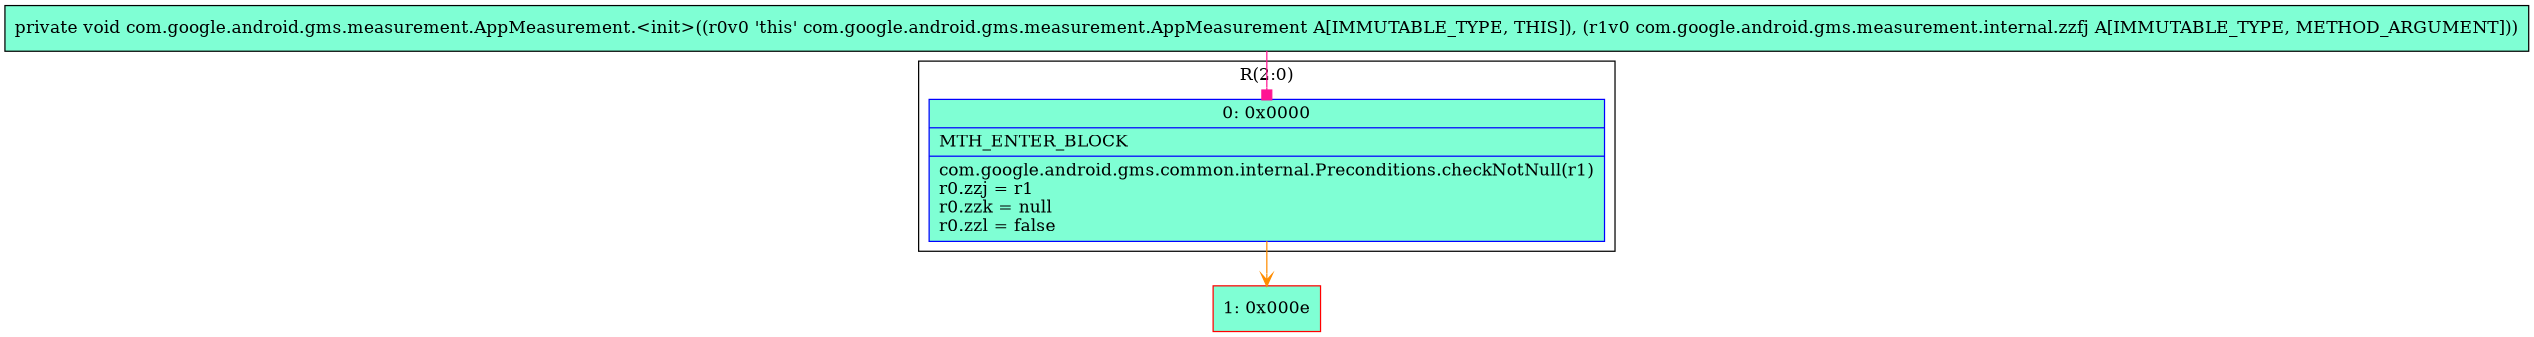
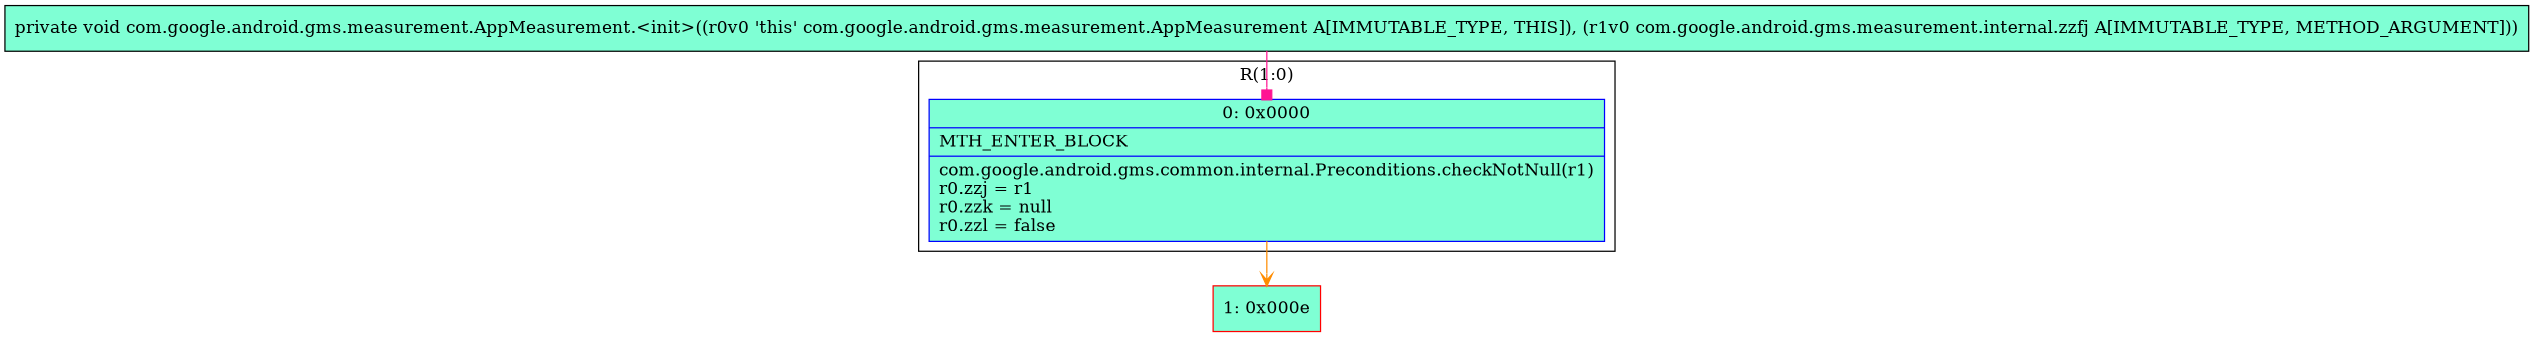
cluster "R(2:0)": label "R(2:0)" -> "R(1:0)"
